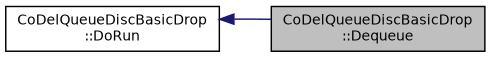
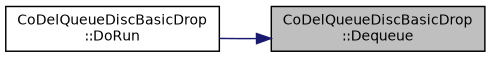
edge "CoDelQueueDiscBasicDrop ::Dequeue" -> "CoDelQueueDiscBasicDrop ::DoRun": reversed
